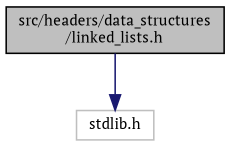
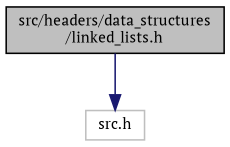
node "stdlib.h": label "stdlib.h" -> "src.h"
